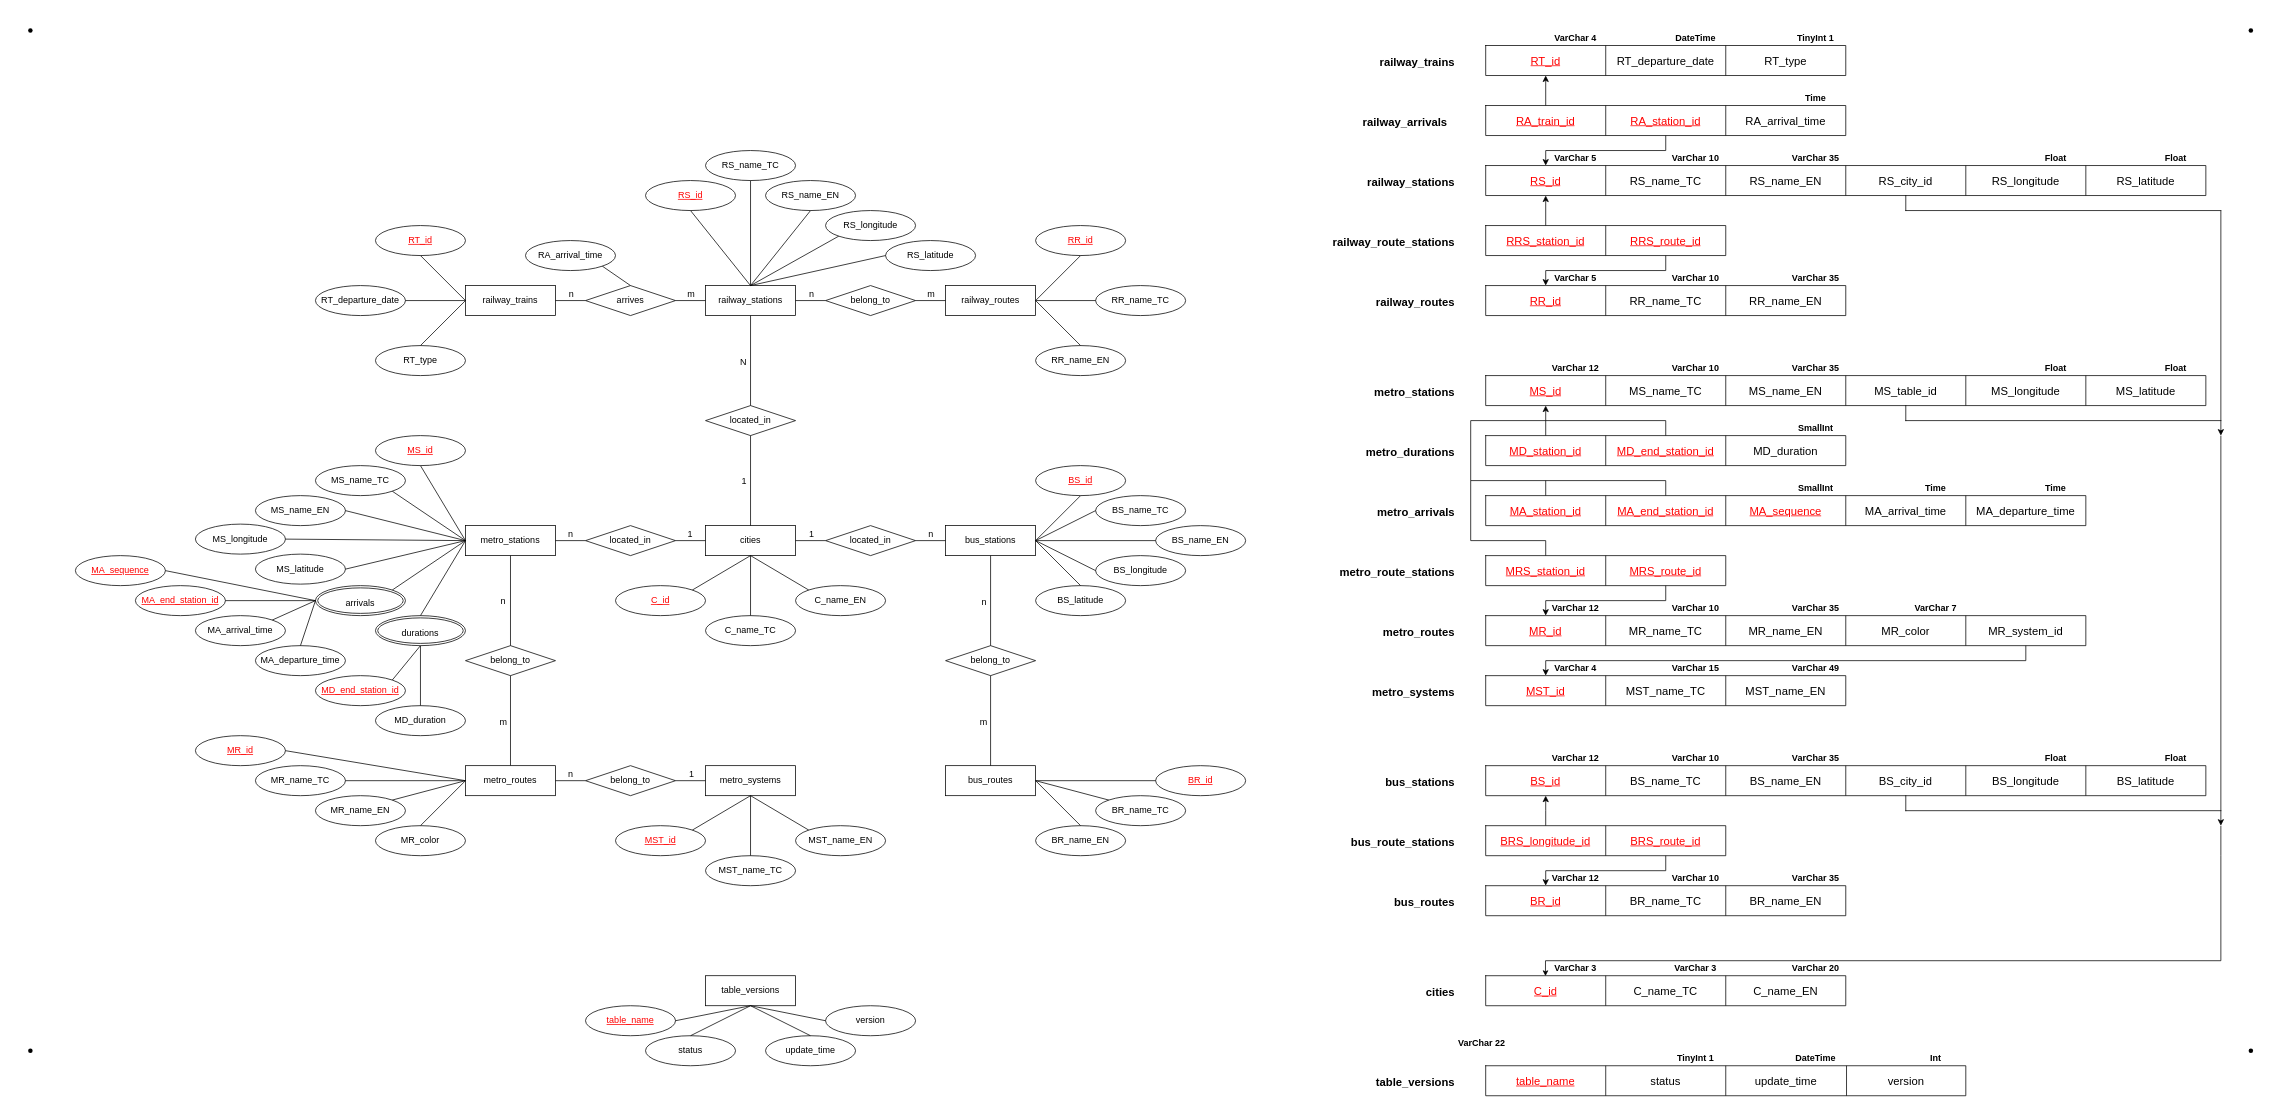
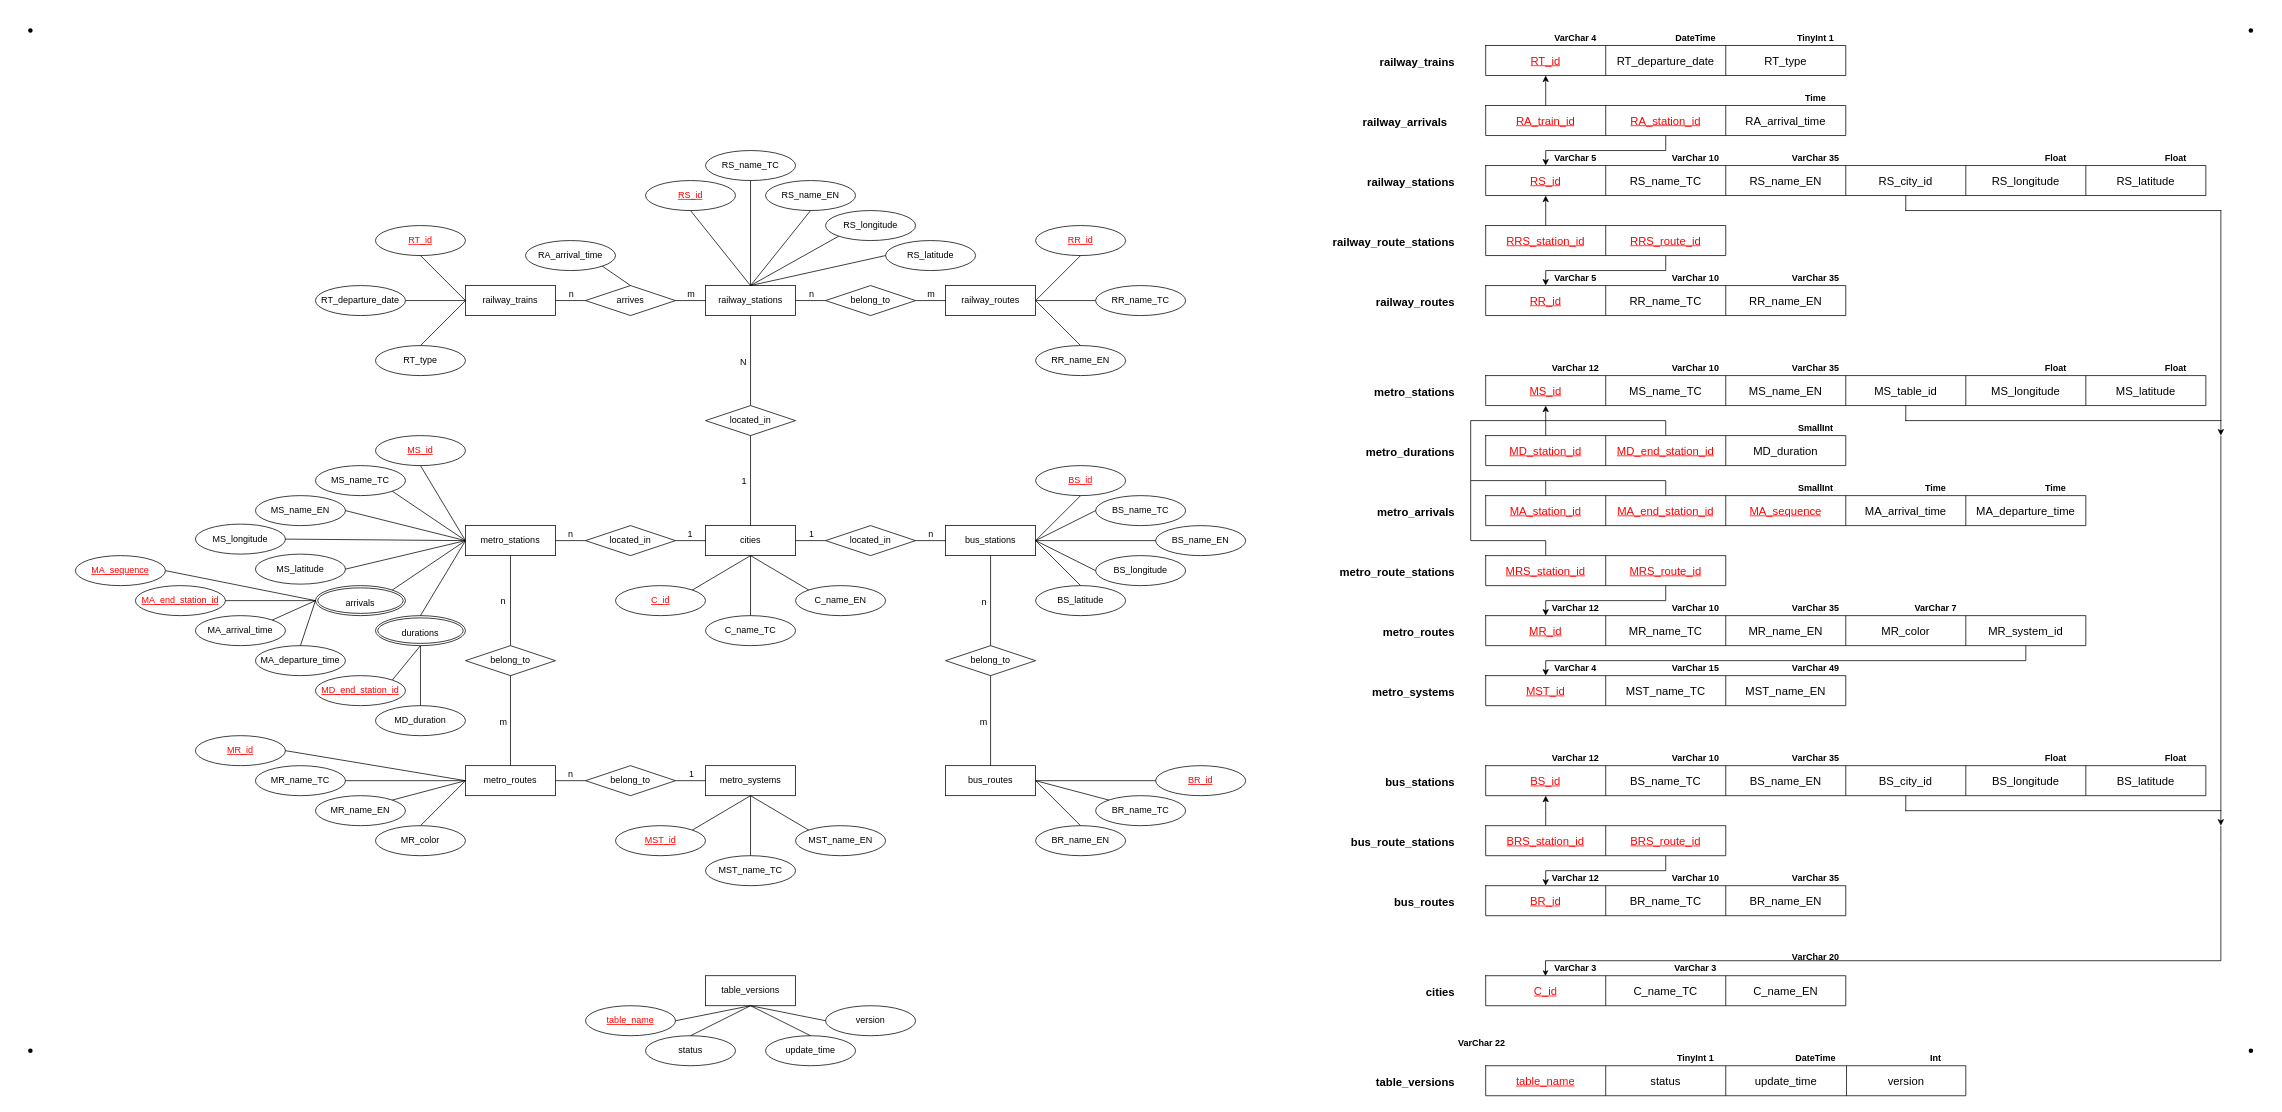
node "BRS_longitude_id": label "BRS_longitude_id" -> "BRS_station_id"
node "VarChar 20": moved (1815, 968) -> (1815, 957)
